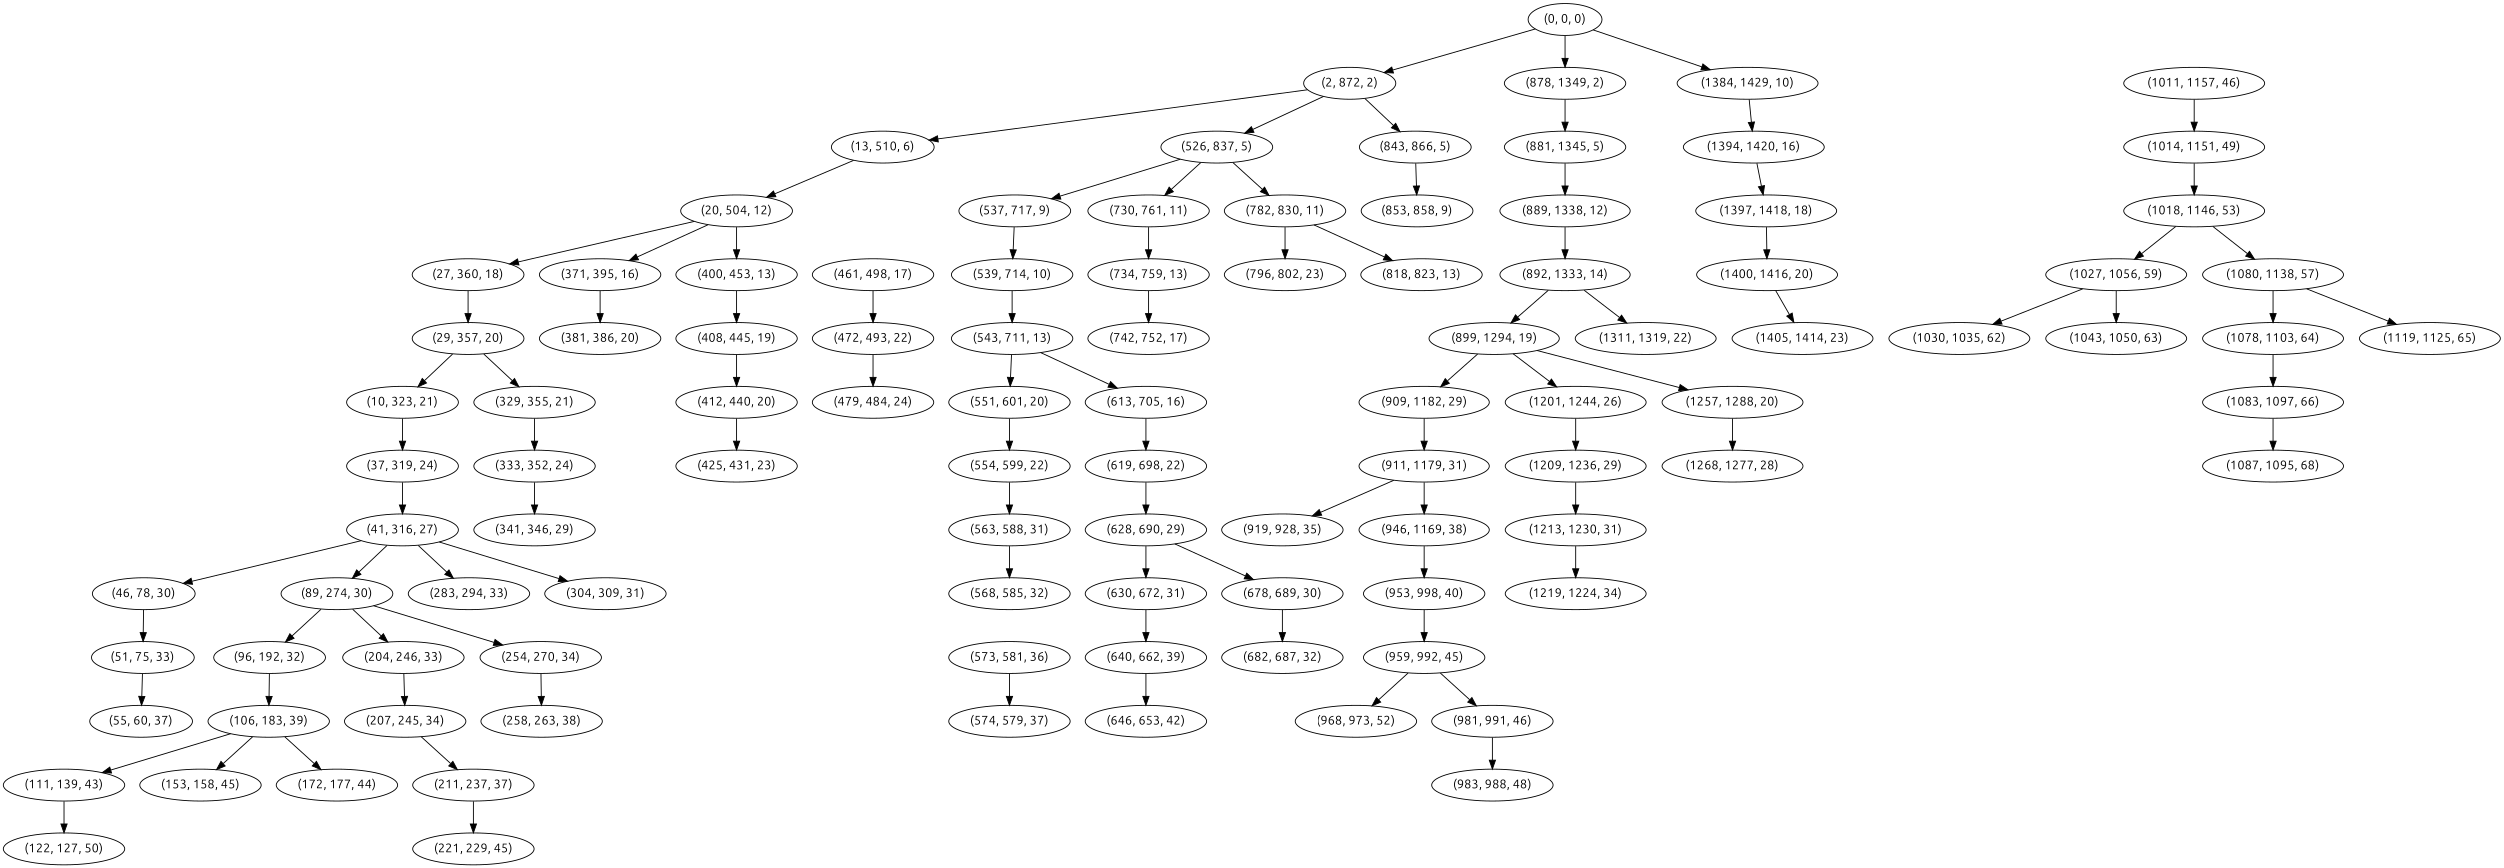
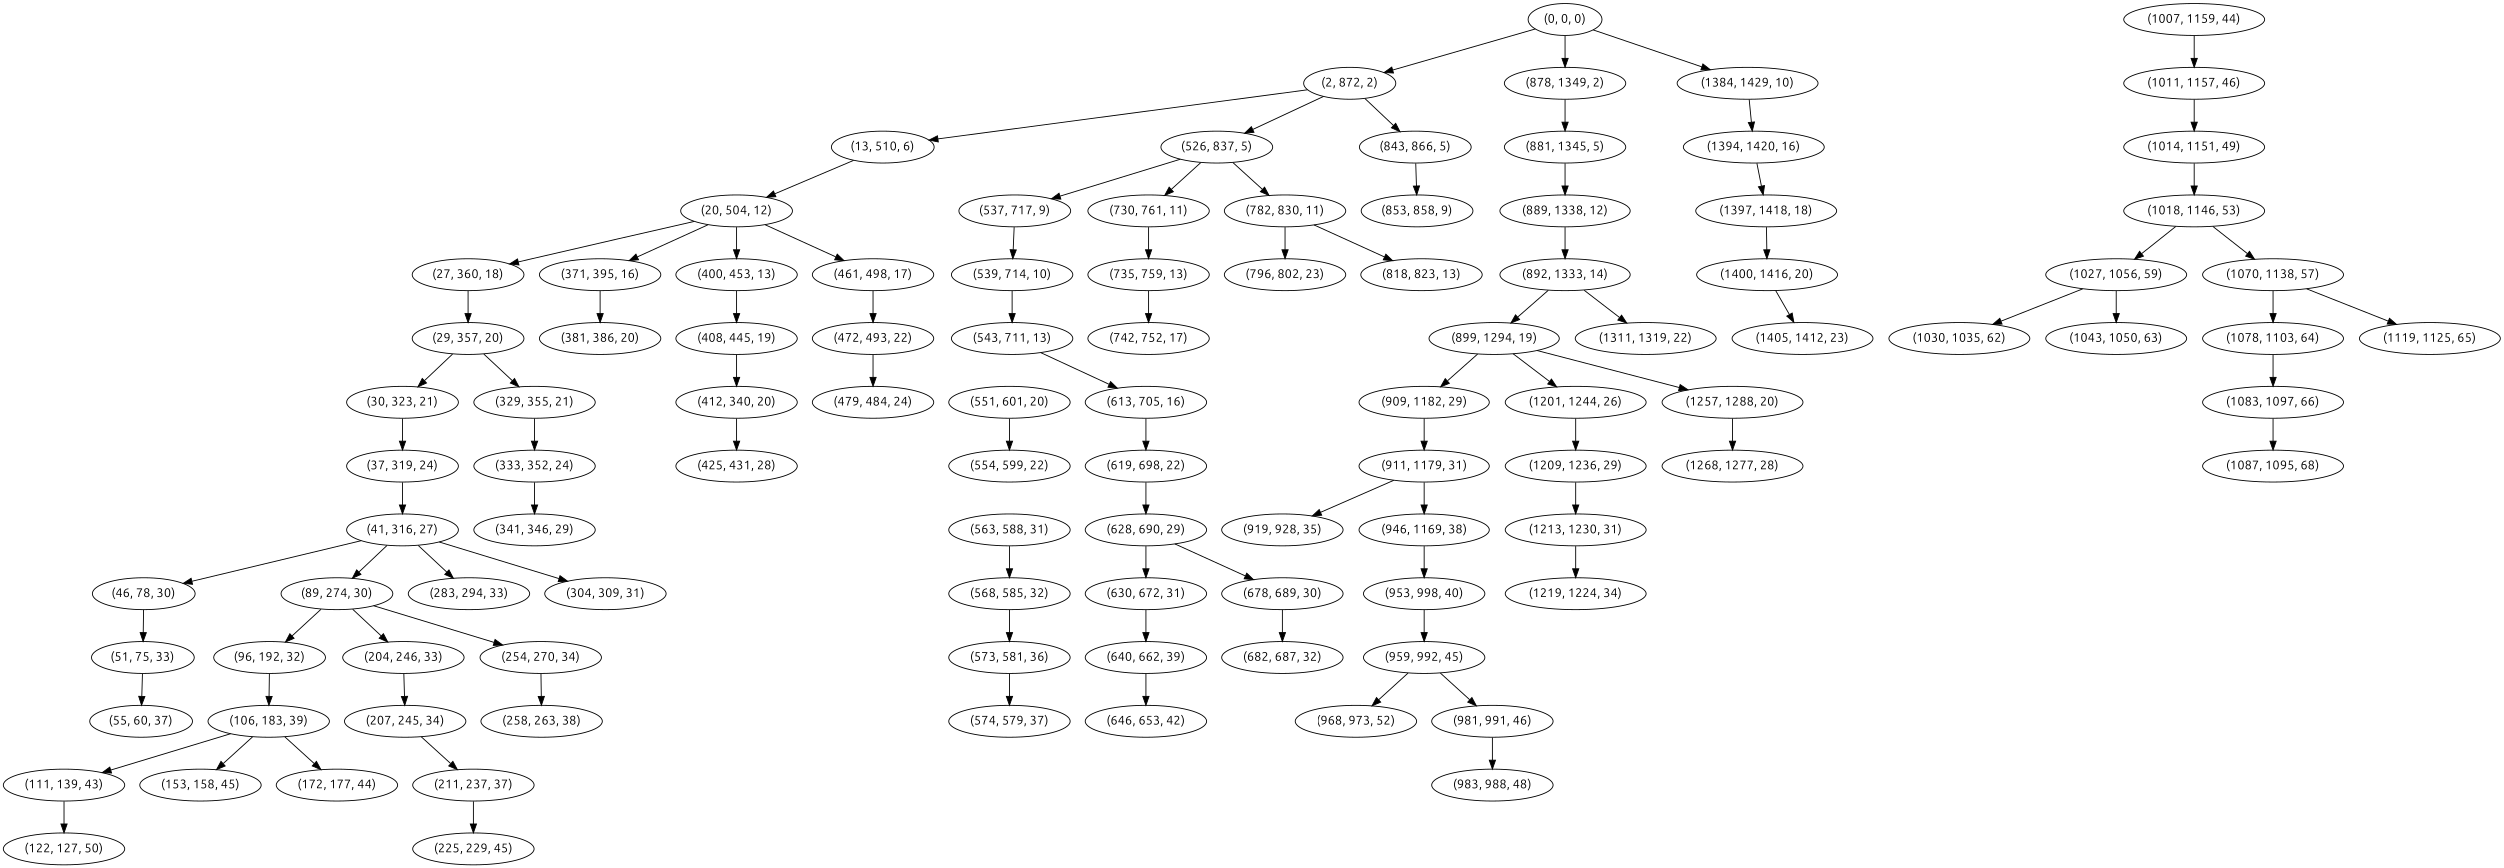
node "(1007, 1159, 44)": added
edge "(20, 504, 12)" -> "(461, 498, 17)": added
node "(734, 759, 13)": label "(734, 759, 13)" -> "(735, 759, 13)"
node "(1080, 1138, 57)": label "(1080, 1138, 57)" -> "(1070, 1138, 57)"
node "(1405, 1414, 23)": label "(1405, 1414, 23)" -> "(1405, 1412, 23)"
edge "(543, 711, 13)" -> "(551, 601, 20)": removed
node "(10, 323, 21)": label "(10, 323, 21)" -> "(30, 323, 21)"
node "(412, 440, 20)": label "(412, 440, 20)" -> "(412, 340, 20)"
node "(425, 431, 23)": label "(425, 431, 23)" -> "(425, 431, 28)"
edge "(554, 599, 22)" -> "(563, 588, 31)": removed
edge "(568, 585, 32)" -> "(573, 581, 36)": added
node "(221, 229, 45)": label "(221, 229, 45)" -> "(225, 229, 45)"
